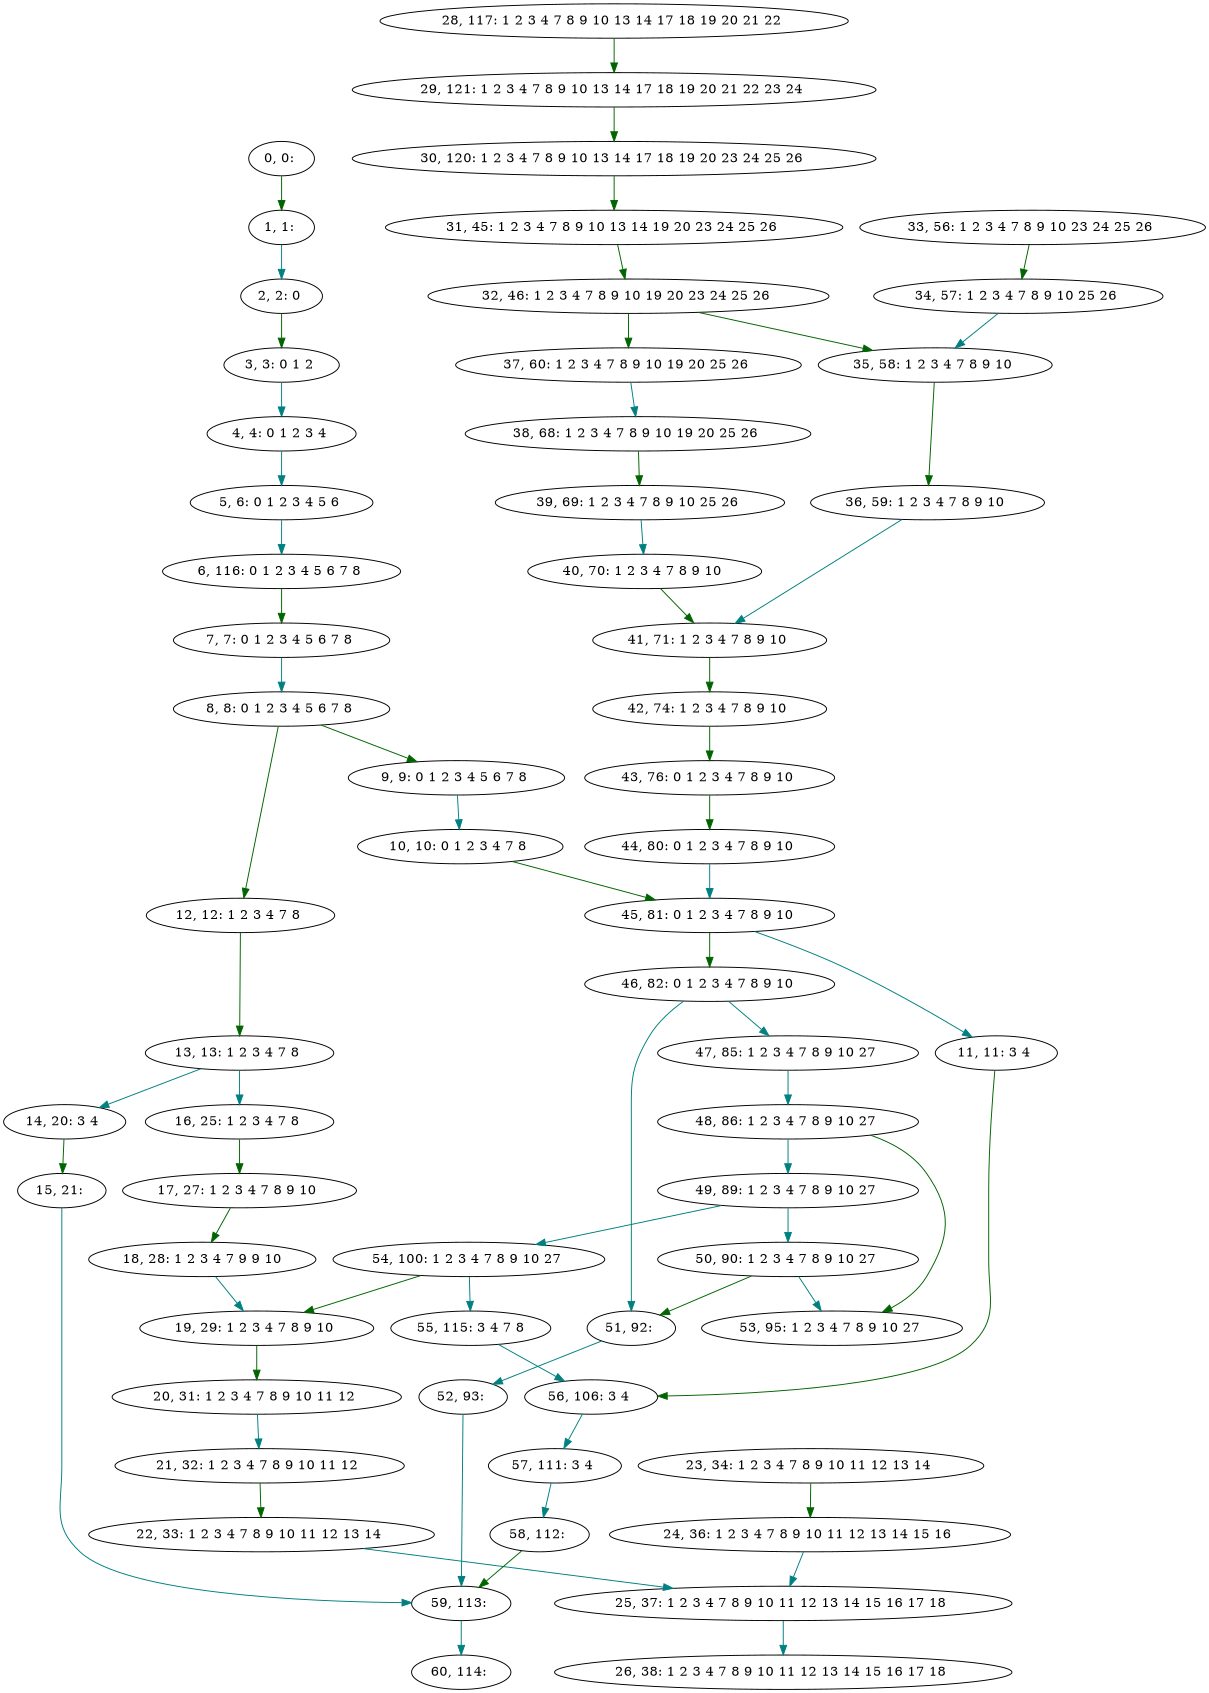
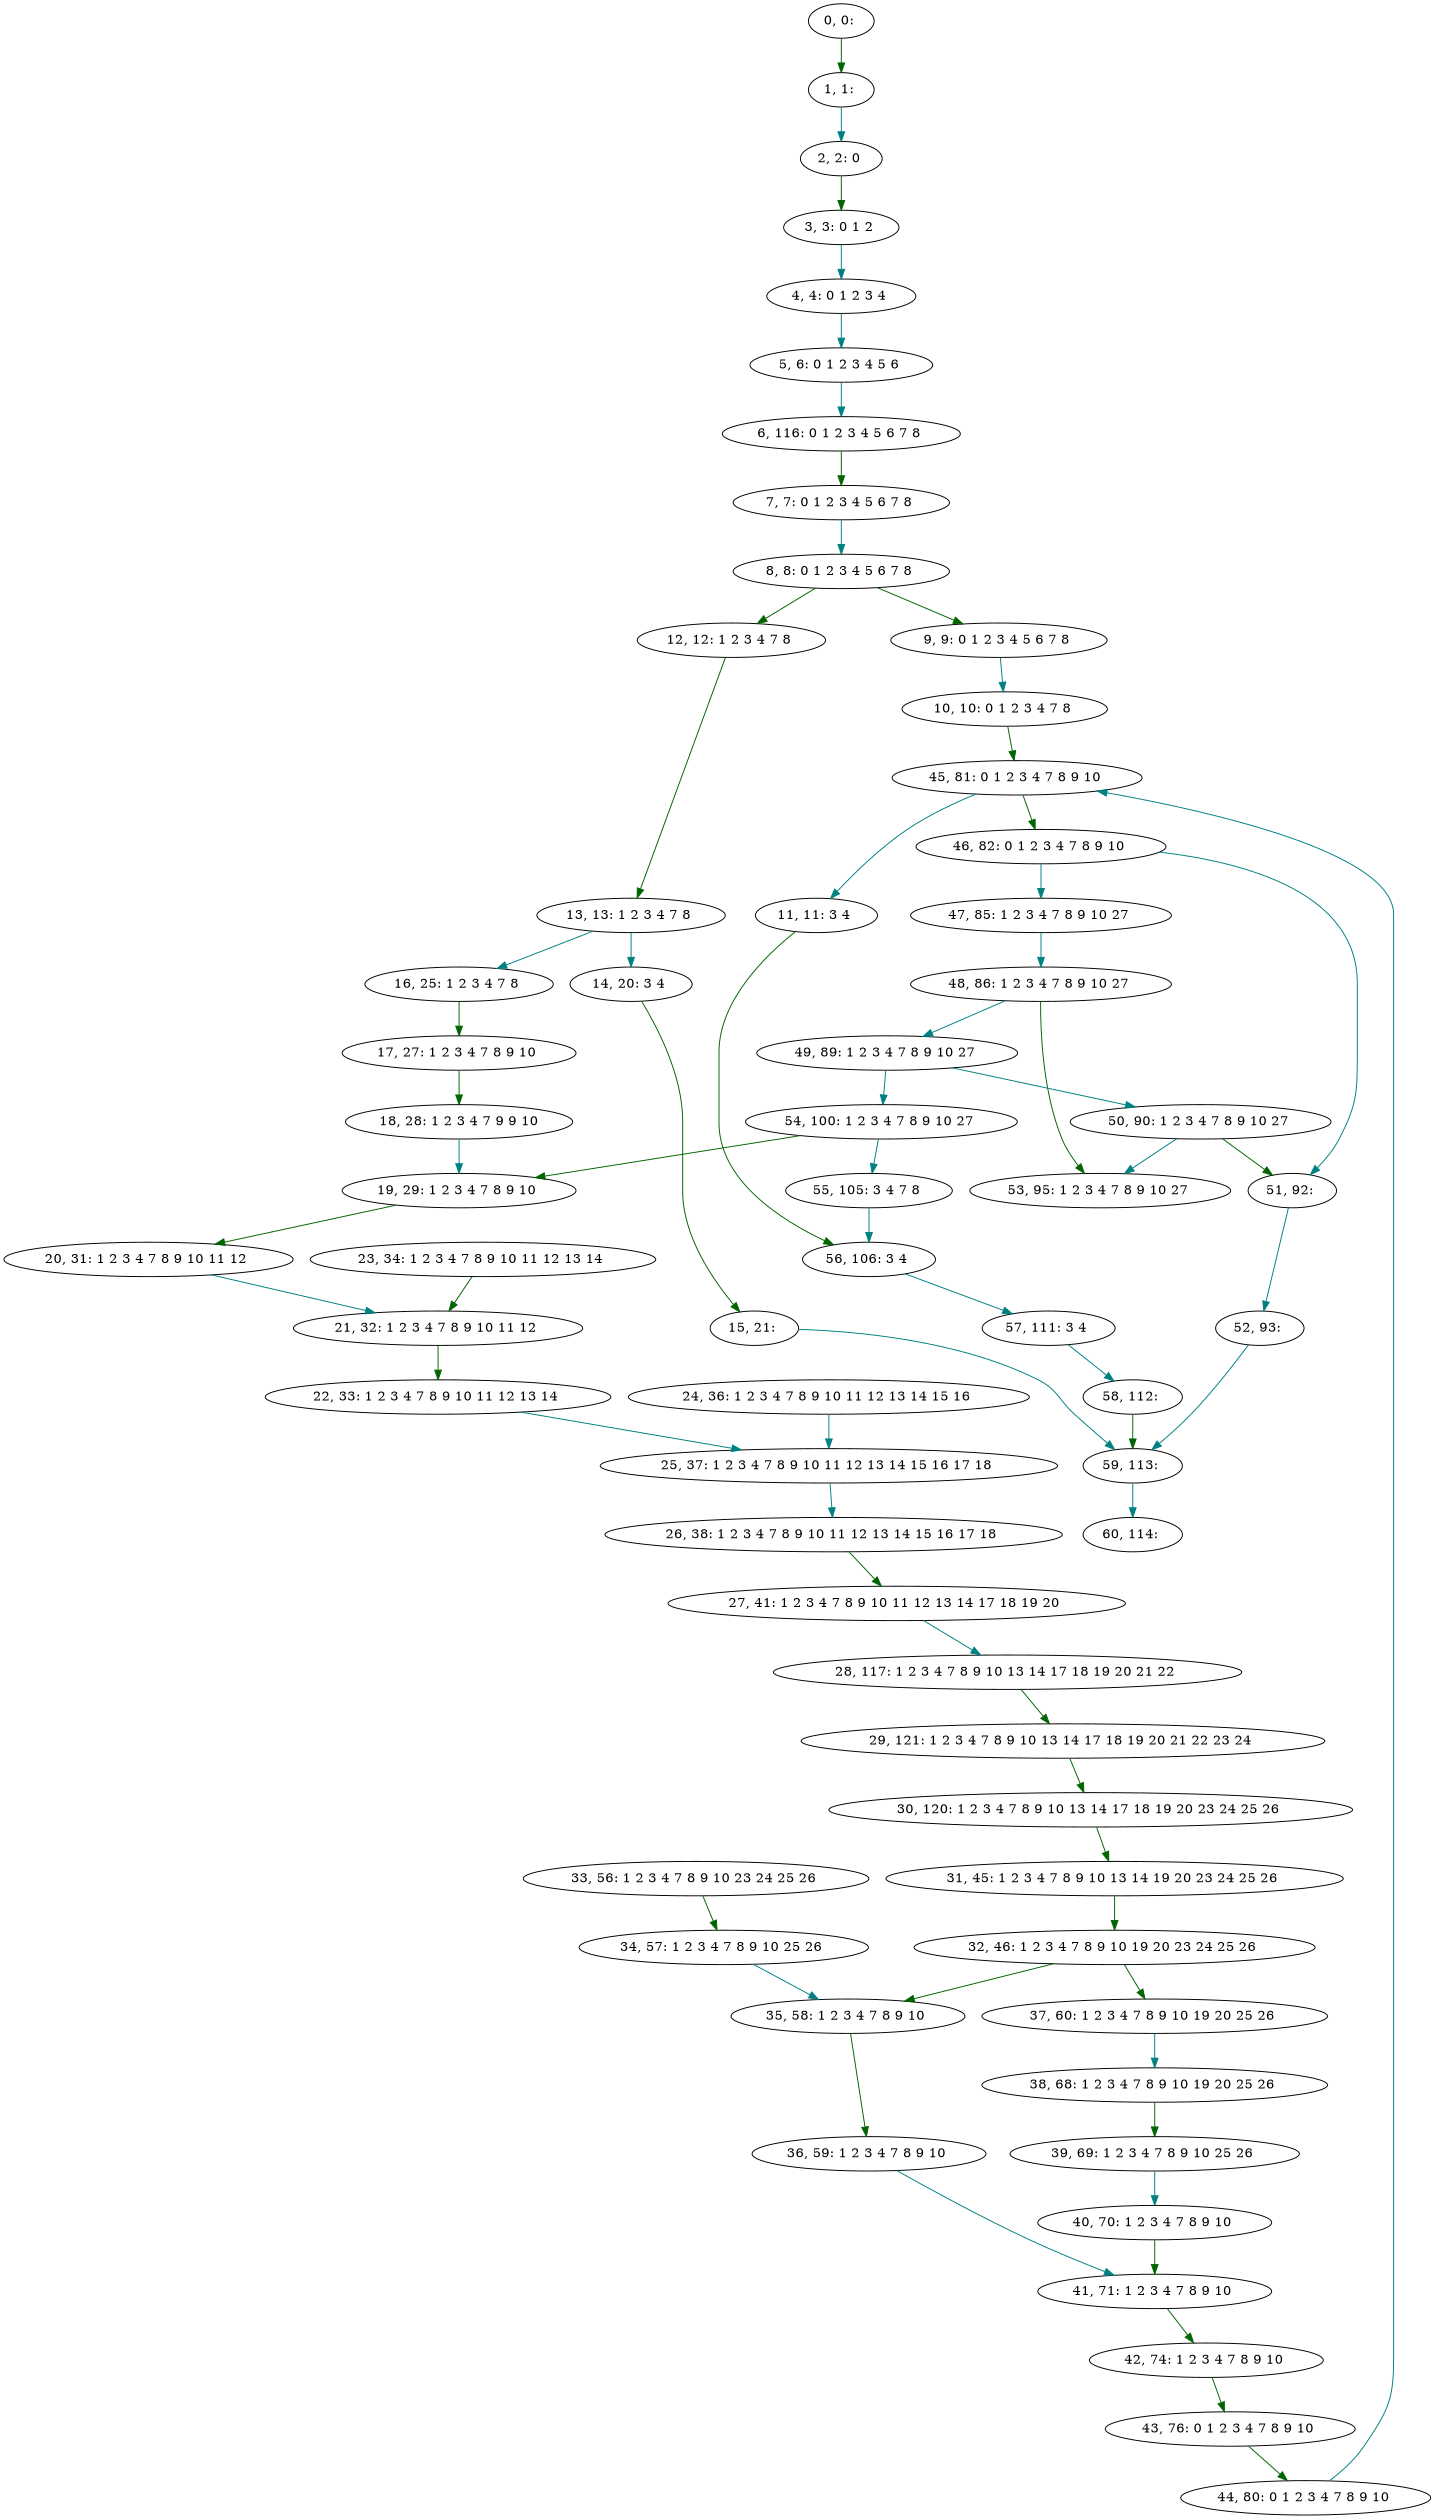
node "55, 115: 3 4 7 8": label "55, 115: 3 4 7 8" -> "55, 105: 3 4 7 8"
edge "23, 34: 1 2 3 4 7 8 9 10 11 12 13 14" -> "24, 36: 1 2 3 4 7 8 9 10 11 12 13 14 15 16": now "23, 34: 1 2 3 4 7 8 9 10 11 12 13 14" -> "21, 32: 1 2 3 4 7 8 9 10 11 12"
node "27, 41: 1 2 3 4 7 8 9 10 11 12 13 14 17 18 19 20": added
